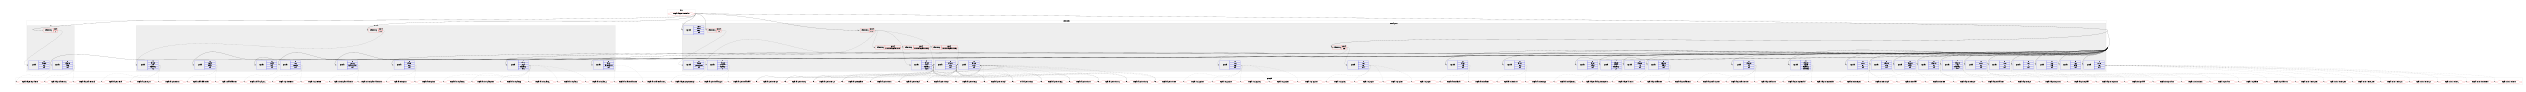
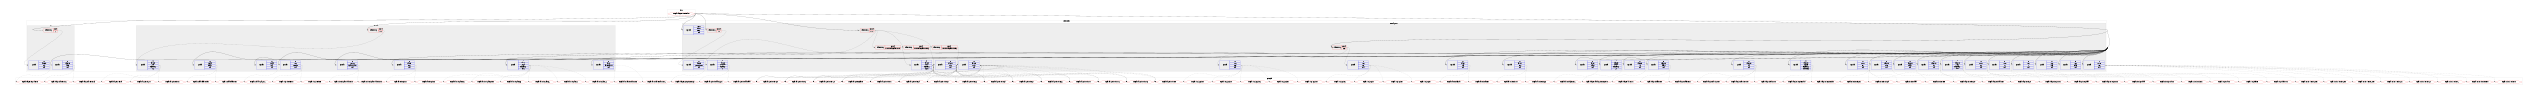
node "none://dev-lang/python-3.5.7": label "none://dev-lang/python-3.5.7" -> "portage://dev-lang/python-3.5.7"
